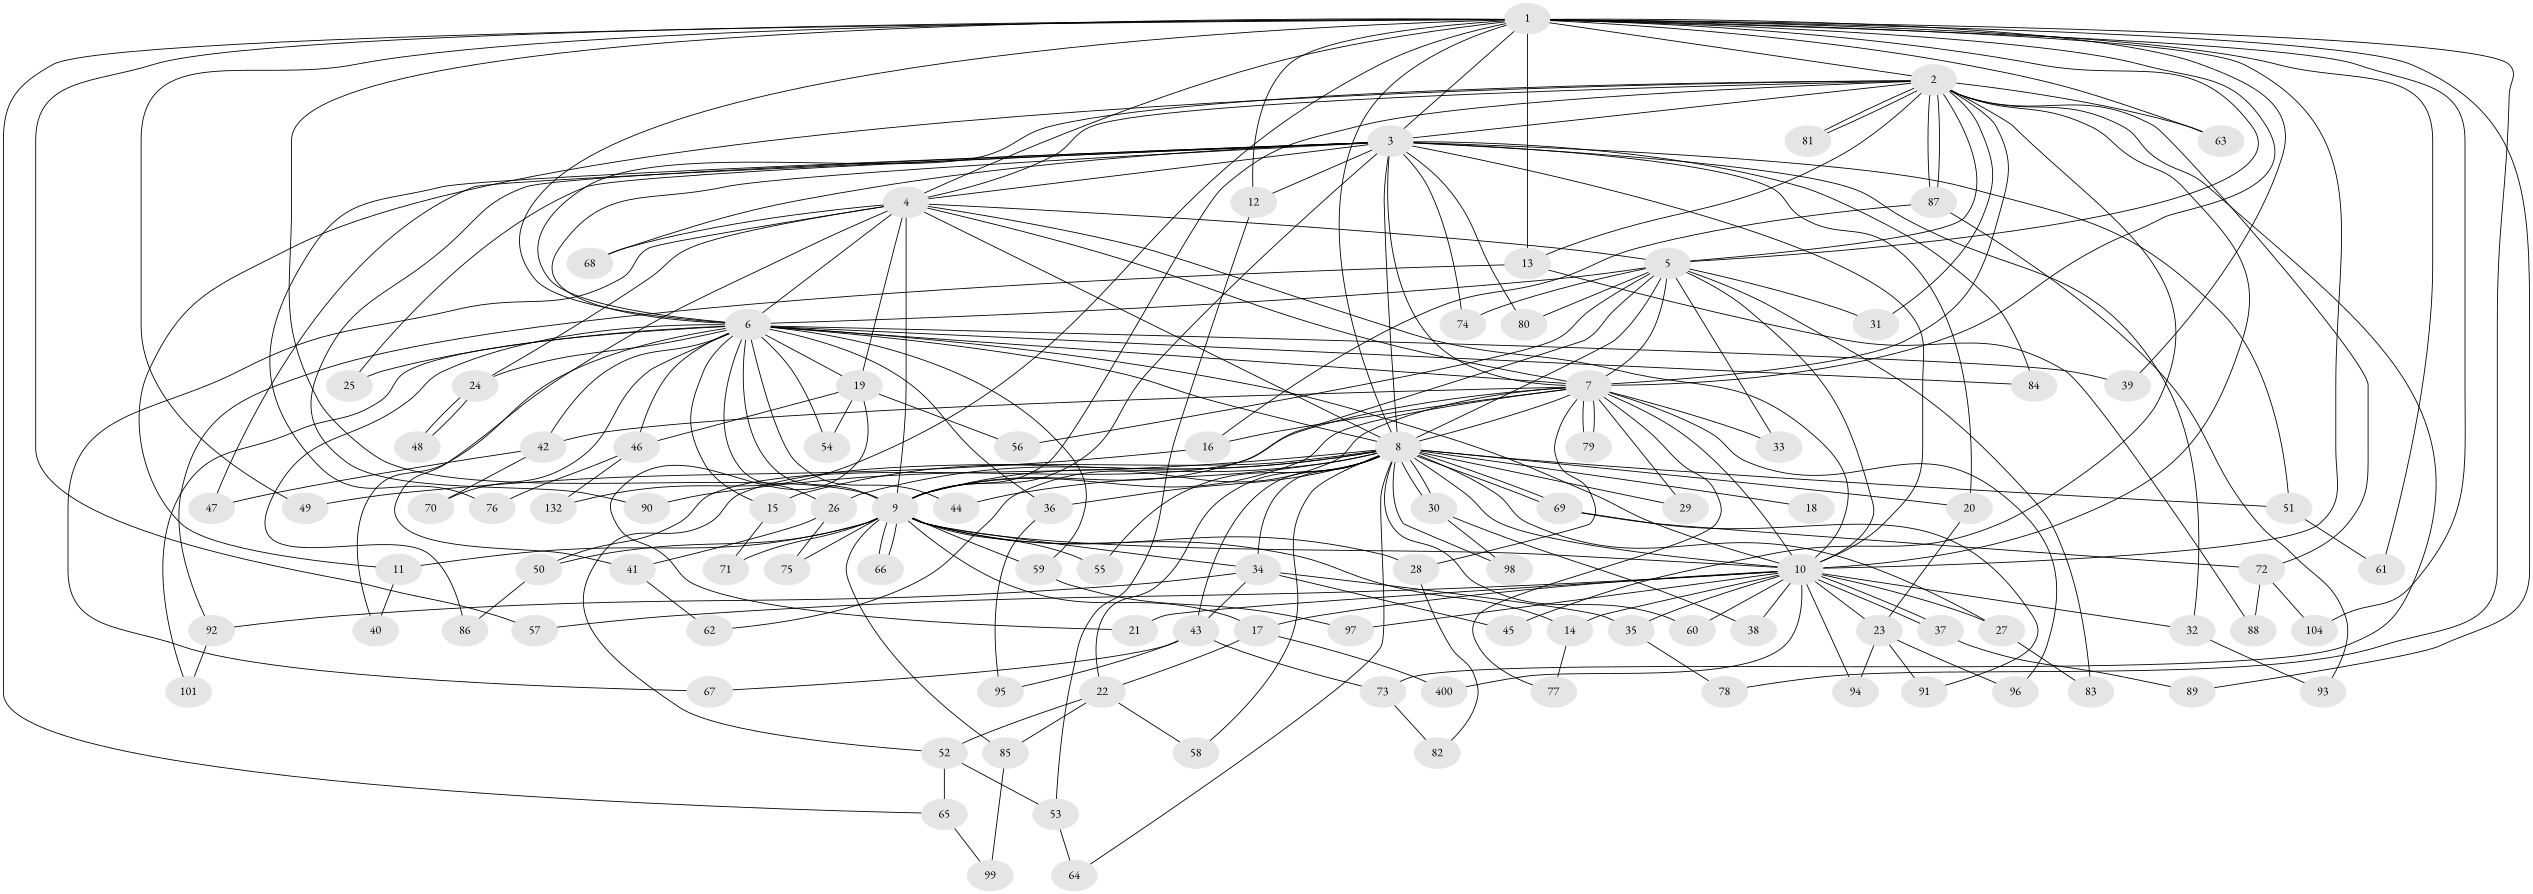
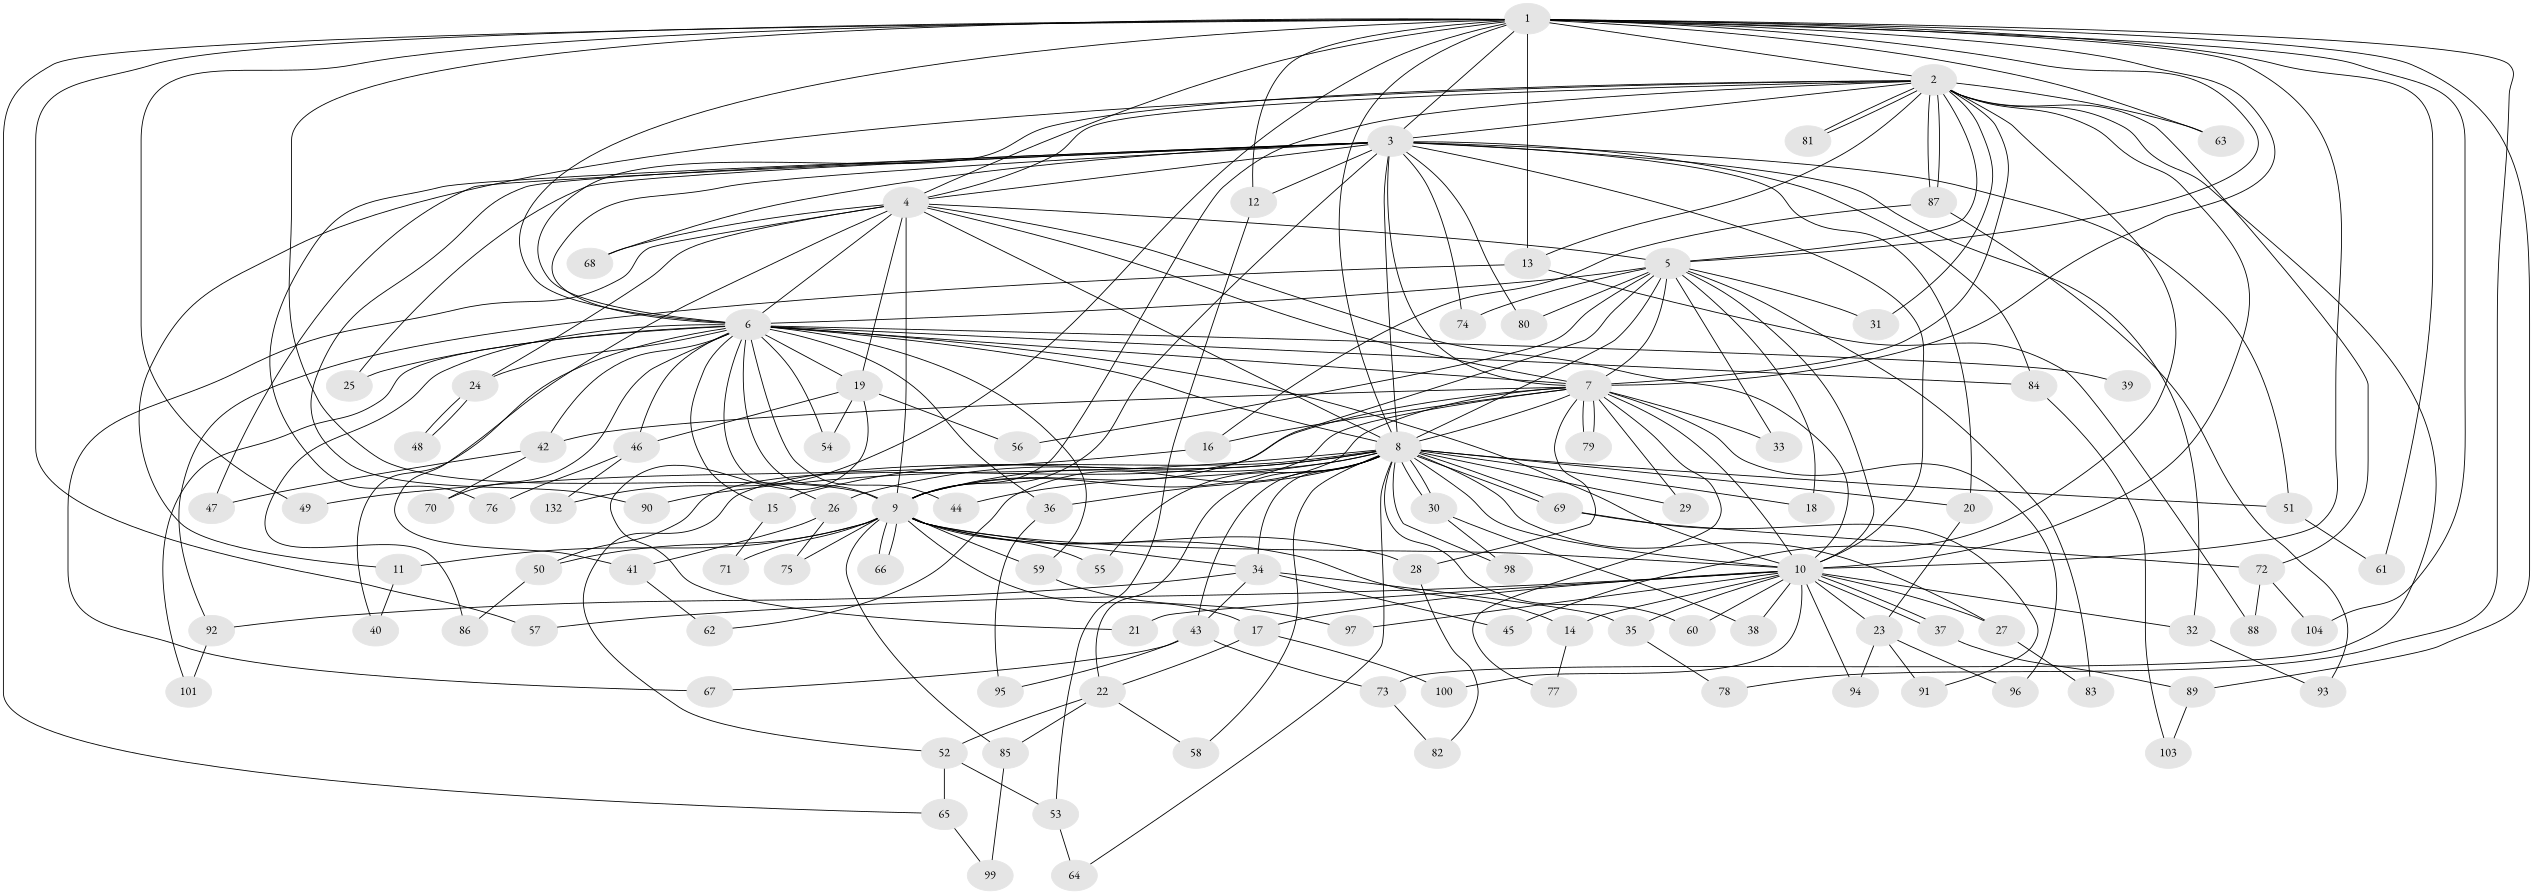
edge "1" -- "39": removed
edge "5" -- "18": added
node "400": label "400" -> "100"
node "103": added
